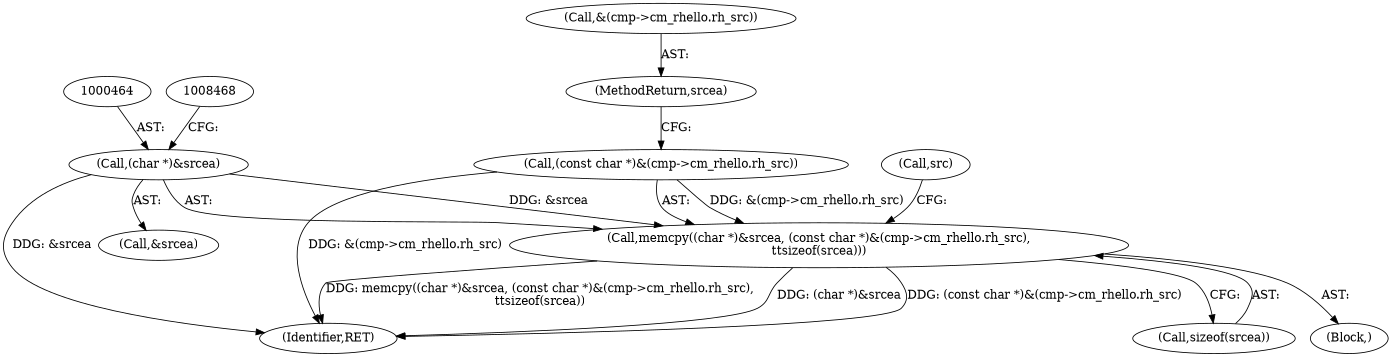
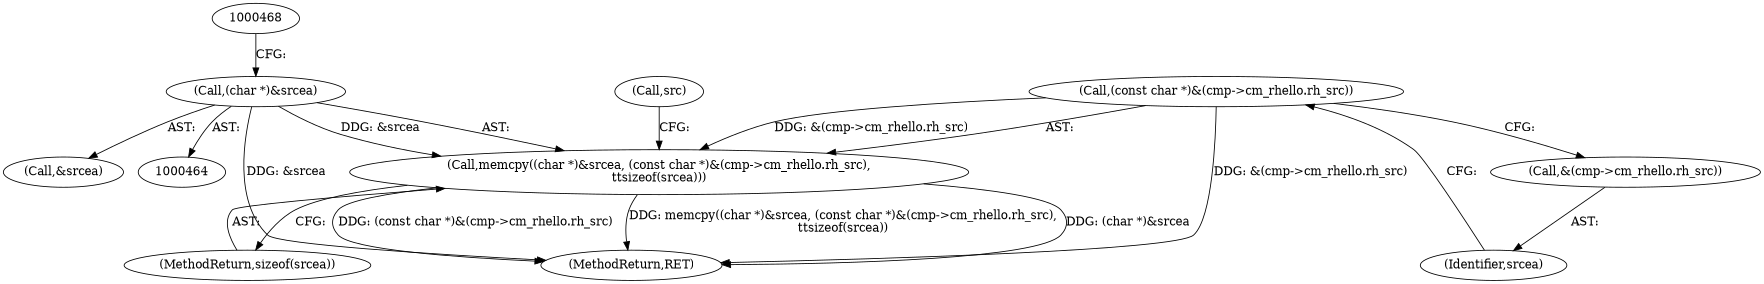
node "1008468": label "1008468" -> "1000468"
node "(MethodReturn,srcea)": label "(MethodReturn,srcea)" -> "(Identifier,srcea)"
edge "(Call,(const char *)&(cmp->cm_rhello.rh_src))" -> "(Call,&(cmp->cm_rhello.rh_src))": added, label "CFG:"
edge "1000464" -> "(Call,(char *)&srcea)": reversed
node "(Identifier,RET)": label "(Identifier,RET)" -> "(MethodReturn,RET)"
node "(Call,sizeof(srcea))": label "(Call,sizeof(srcea))" -> "(MethodReturn,sizeof(srcea))"
node "(Block,)": removed
